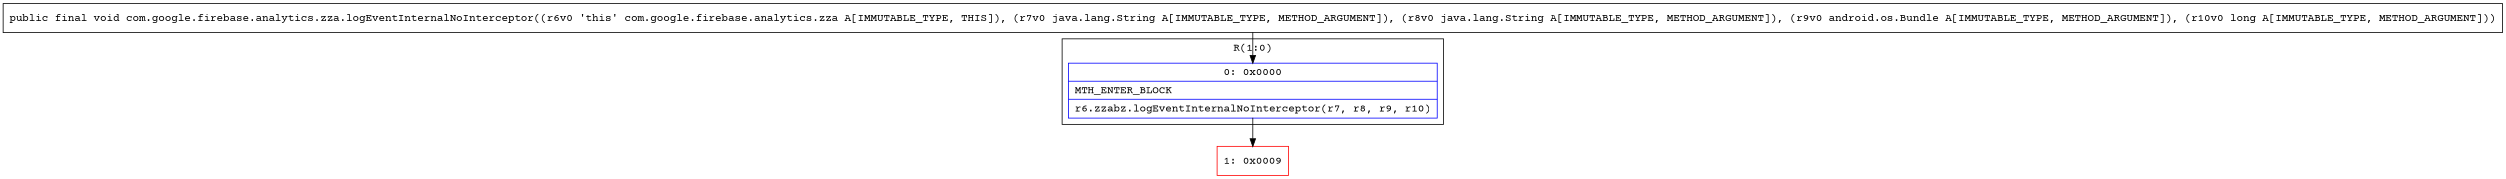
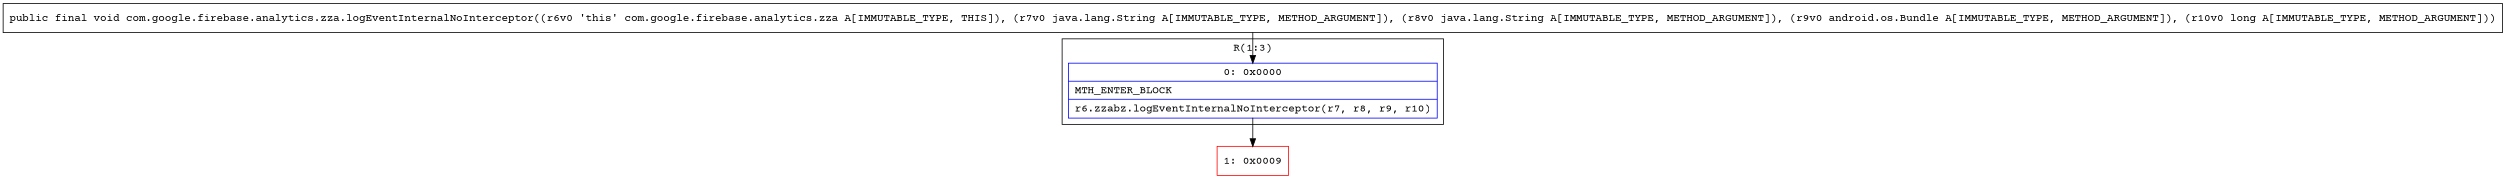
cluster "R(1:0)": label "R(1:0)" -> "R(1:3)"
